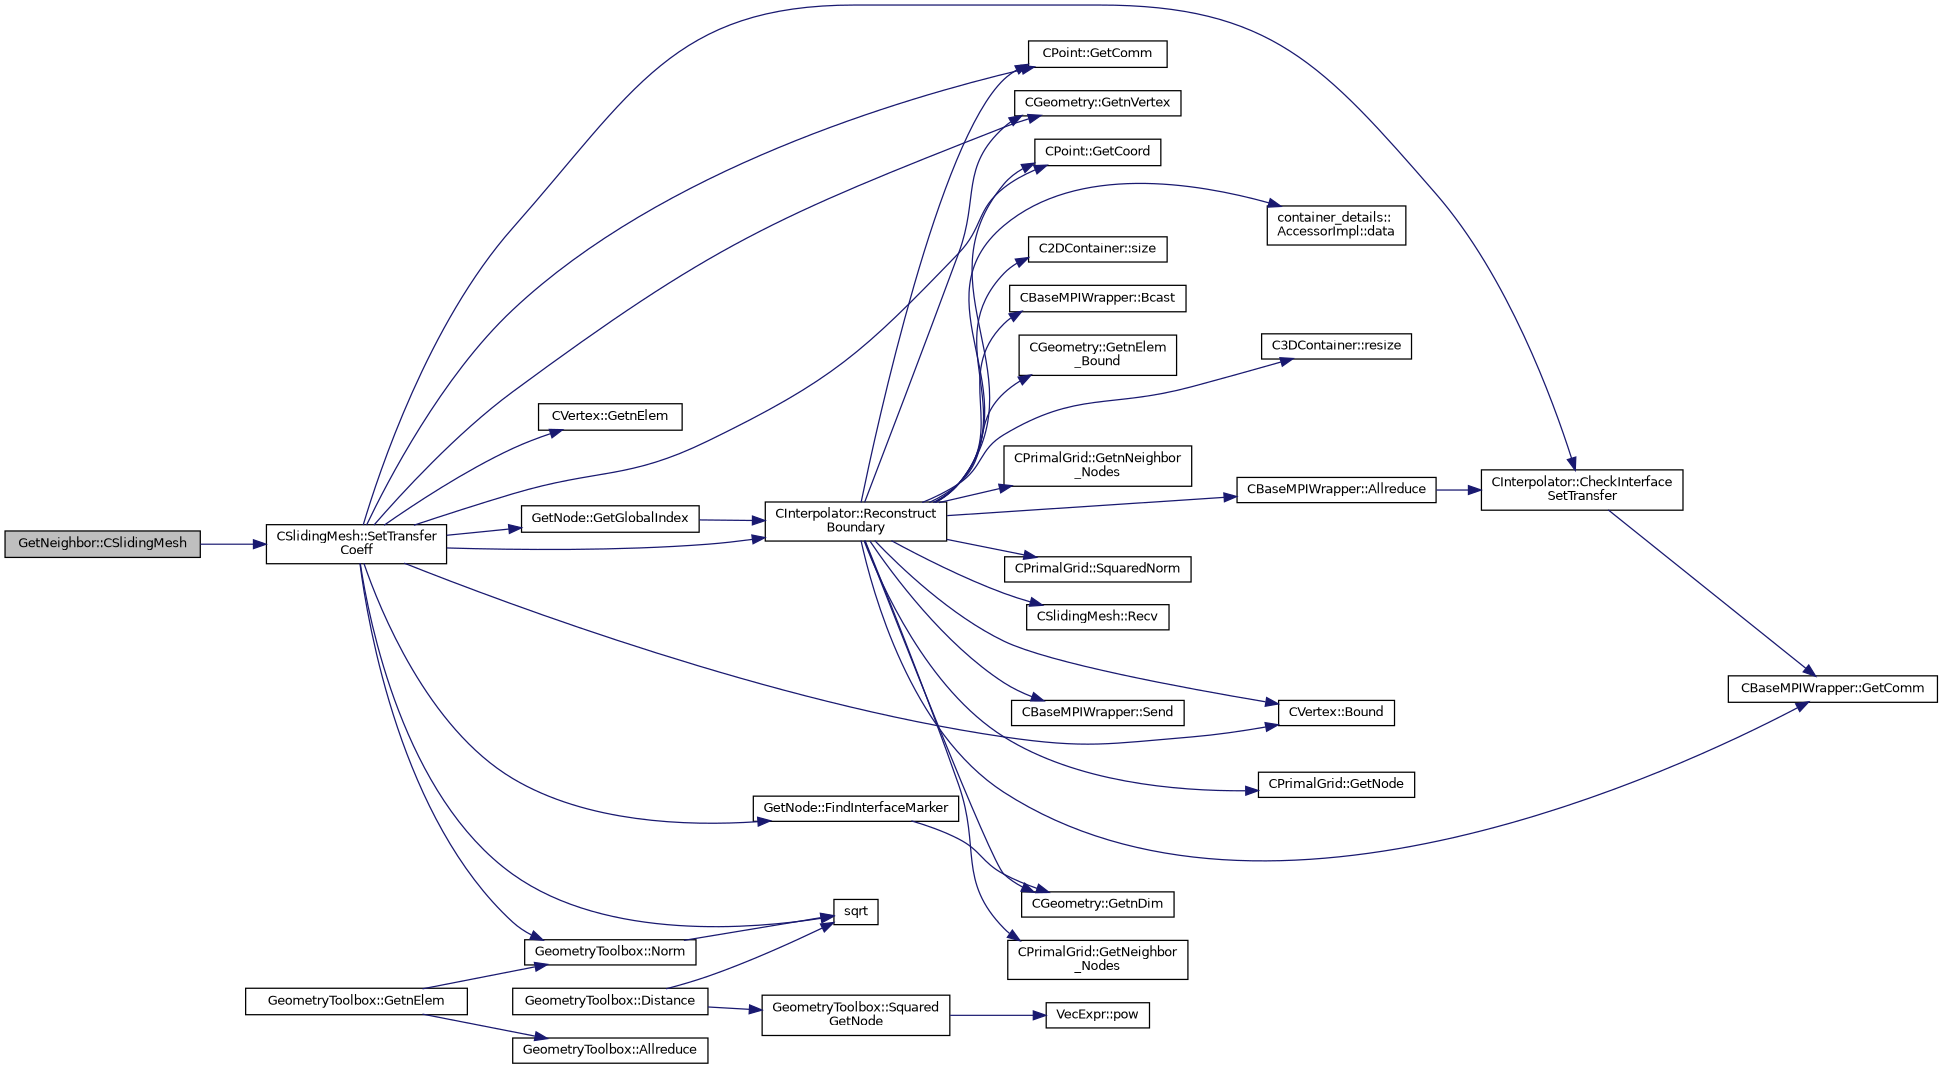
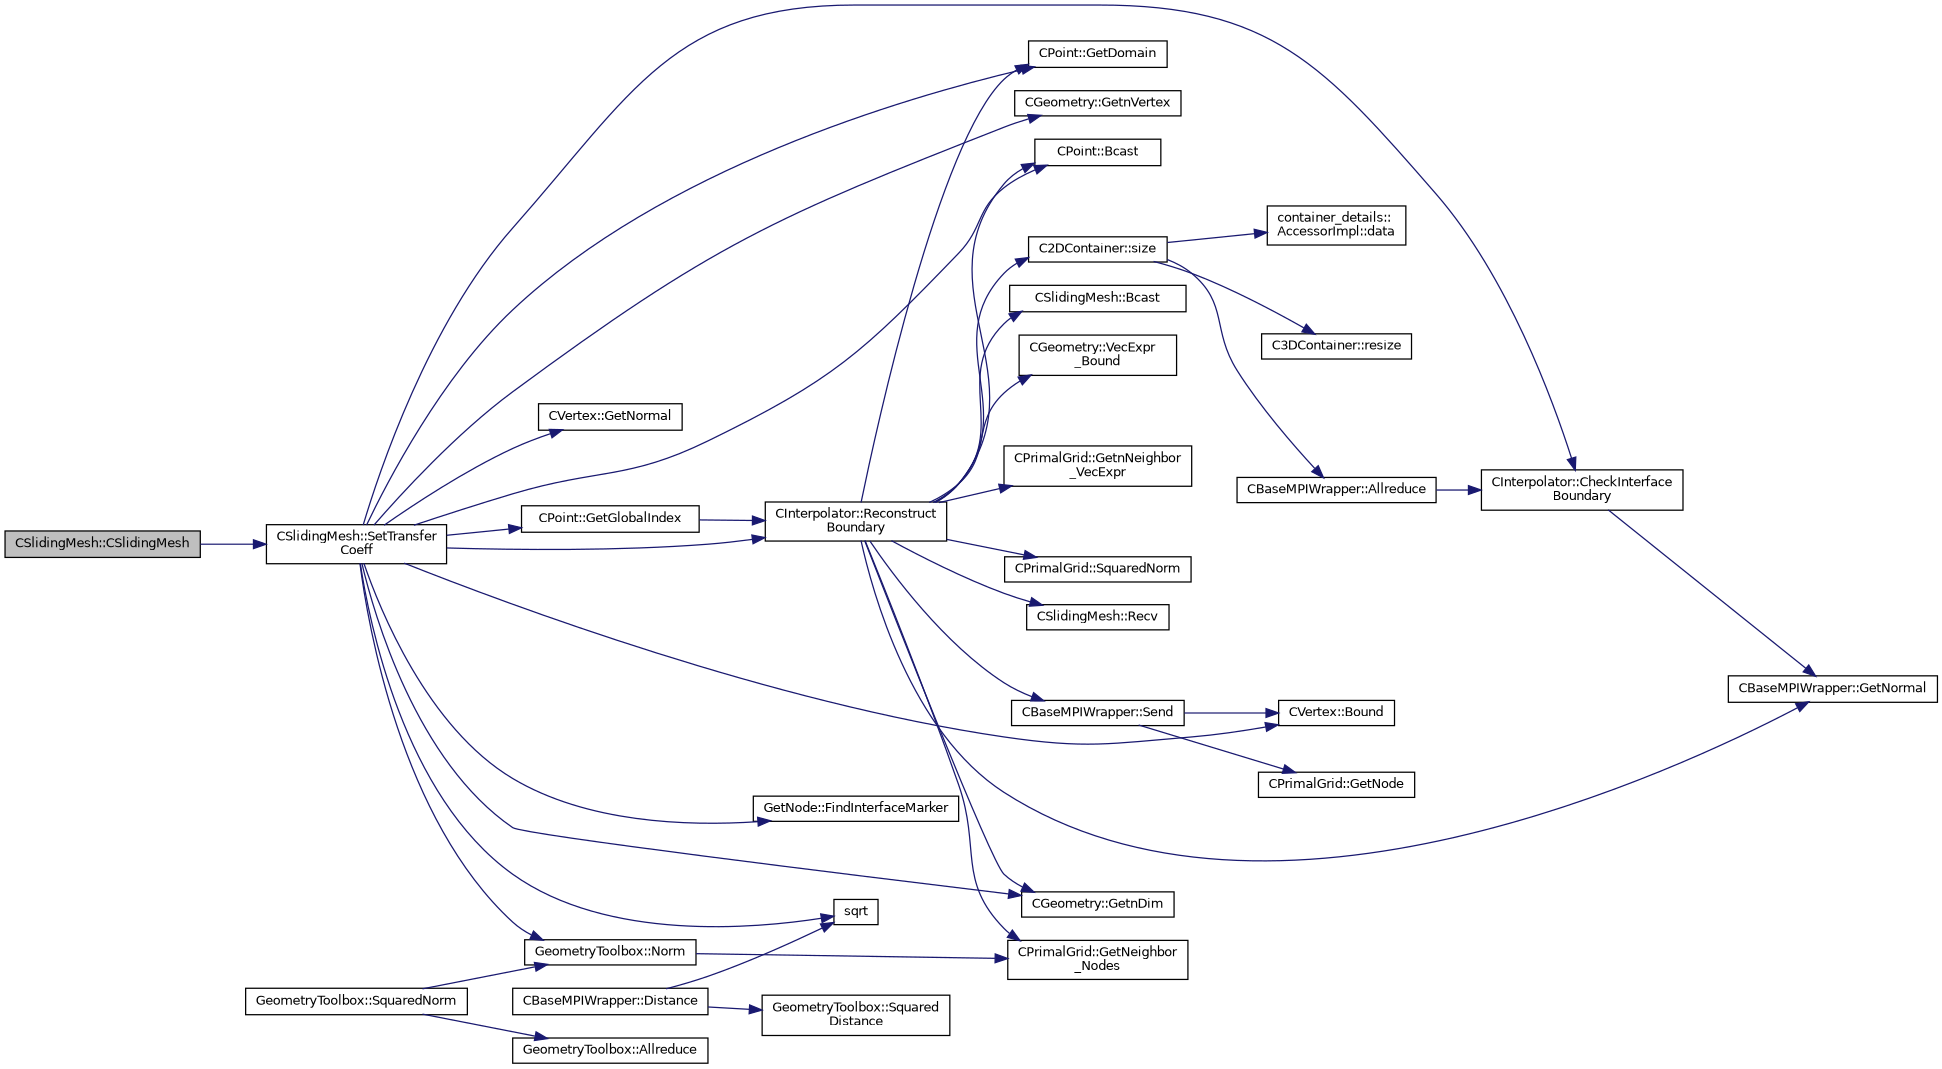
node "CPoint::GetComm": label "CPoint::GetComm" -> "CPoint::GetDomain"
node "CPoint::GetCoord": label "CPoint::GetCoord" -> "CPoint::Bcast"
edge "CInterpolator::Reconstruct Boundary" -> "container_details:: AccessorImpl::data": now "C2DContainer::size" -> "container_details:: AccessorImpl::data"
node "CBaseMPIWrapper::Bcast": label "CBaseMPIWrapper::Bcast" -> "CSlidingMesh::Bcast"
edge "CInterpolator::Reconstruct Boundary" -> "CGeometry::GetnVertex": removed
node "CGeometry::GetnElem _Bound": label "CGeometry::GetnElem _Bound" -> "CGeometry::VecExpr _Bound"
edge "CInterpolator::Reconstruct Boundary" -> "C3DContainer::resize": now "C2DContainer::size" -> "C3DContainer::resize"
node "CVertex::GetnElem": label "CVertex::GetnElem" -> "CVertex::GetNormal"
node "CPrimalGrid::GetnNeighbor _Nodes": label "CPrimalGrid::GetnNeighbor _Nodes" -> "CPrimalGrid::GetnNeighbor _VecExpr"
node "CInterpolator::CheckInterface SetTransfer": label "CInterpolator::CheckInterface SetTransfer" -> "CInterpolator::CheckInterface Boundary"
edge "CInterpolator::Reconstruct Boundary" -> "CBaseMPIWrapper::Allreduce": now "C2DContainer::size" -> "CBaseMPIWrapper::Allreduce"
node "GetNode::GetGlobalIndex": label "GetNode::GetGlobalIndex" -> "CPoint::GetGlobalIndex"
node "GetNeighbor::CSlidingMesh": label "GetNeighbor::CSlidingMesh" -> "CSlidingMesh::CSlidingMesh"
edge "CInterpolator::Reconstruct Boundary" -> "CVertex::Bound": now "CBaseMPIWrapper::Send" -> "CVertex::Bound"
node "CBaseMPIWrapper::GetComm": label "CBaseMPIWrapper::GetComm" -> "CBaseMPIWrapper::GetNormal"
edge "CInterpolator::Reconstruct Boundary" -> "CPrimalGrid::GetNode": now "CBaseMPIWrapper::Send" -> "CPrimalGrid::GetNode"
edge "GetNode::FindInterfaceMarker" -> "CGeometry::GetnDim": now "CSlidingMesh::SetTransfer Coeff" -> "CGeometry::GetnDim"
edge "GeometryToolbox::Norm" -> "sqrt": now "GeometryToolbox::Norm" -> "CPrimalGrid::GetNeighbor _Nodes"
node "GeometryToolbox::GetnElem": label "GeometryToolbox::GetnElem" -> "GeometryToolbox::SquaredNorm"
node "GeometryToolbox::Distance": label "GeometryToolbox::Distance" -> "CBaseMPIWrapper::Distance"
node "GeometryToolbox::Squared GetNode": label "GeometryToolbox::Squared GetNode" -> "GeometryToolbox::Squared Distance"
node "VecExpr::pow": removed
